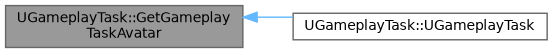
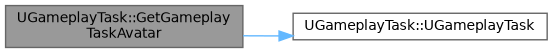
edge "UGameplayTask::UGameplayTask" -> "UGameplayTask::GetGameplay TaskAvatar": reversed
